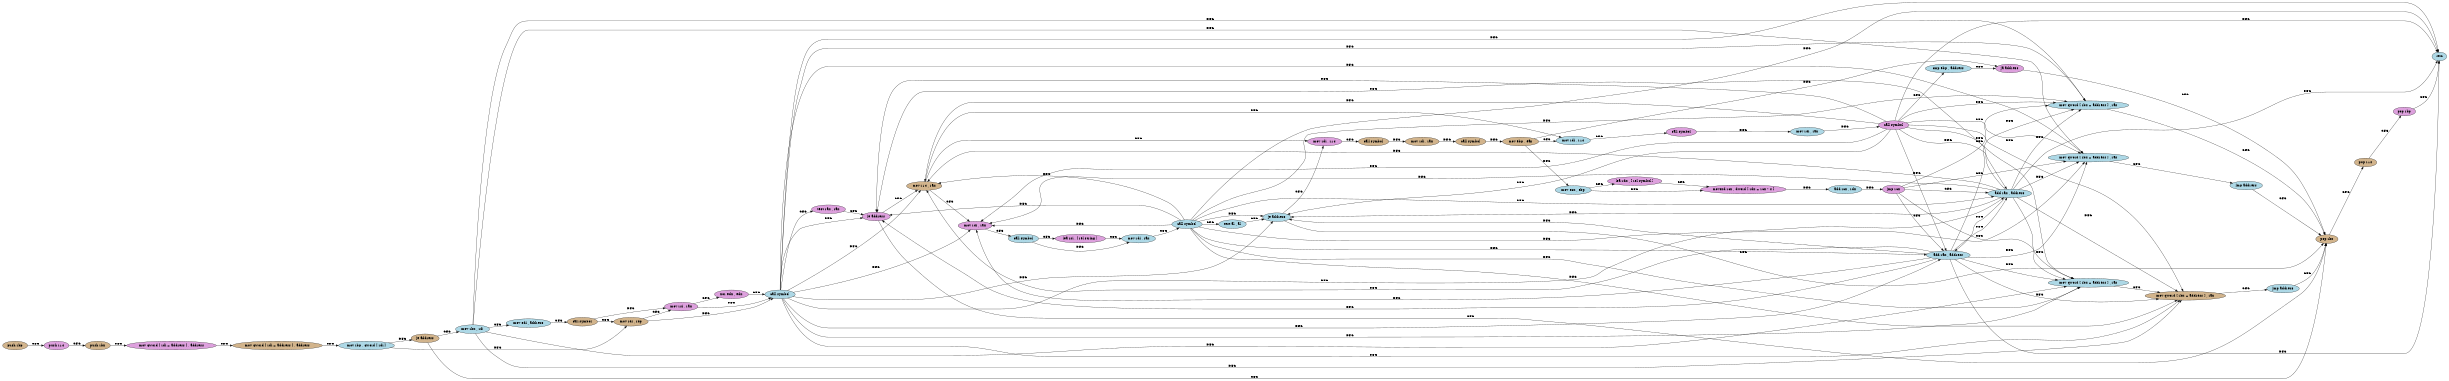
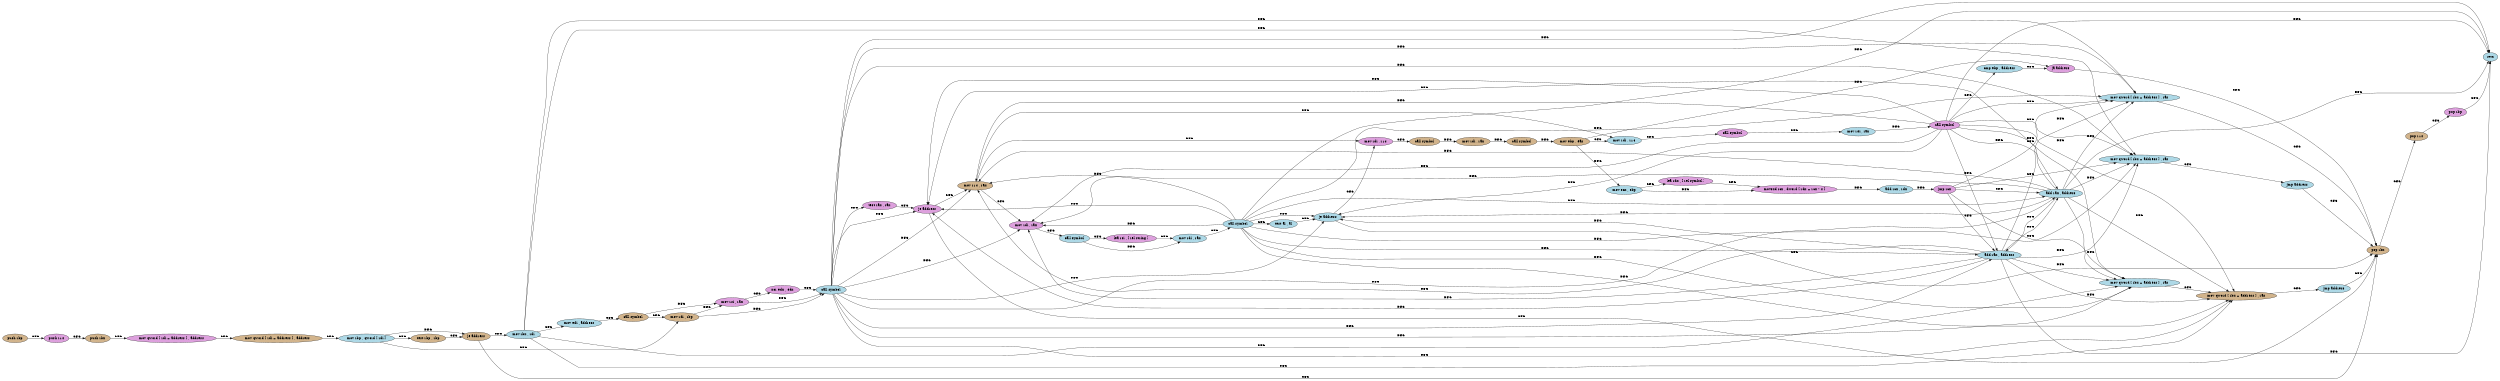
edge "mov rdi , rbp" -> "mov rsi , rax": label "CFG" -> "DFG"
node "test rbp , rbp": added
